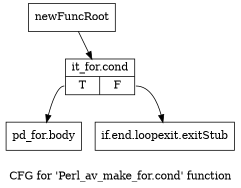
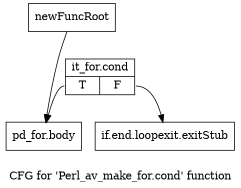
edge "newFuncRoot" -> "it_for.cond": now "newFuncRoot" -> "pd_for.body"
